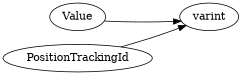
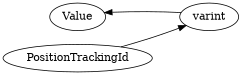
edge "Value" -> "varint": reversed
